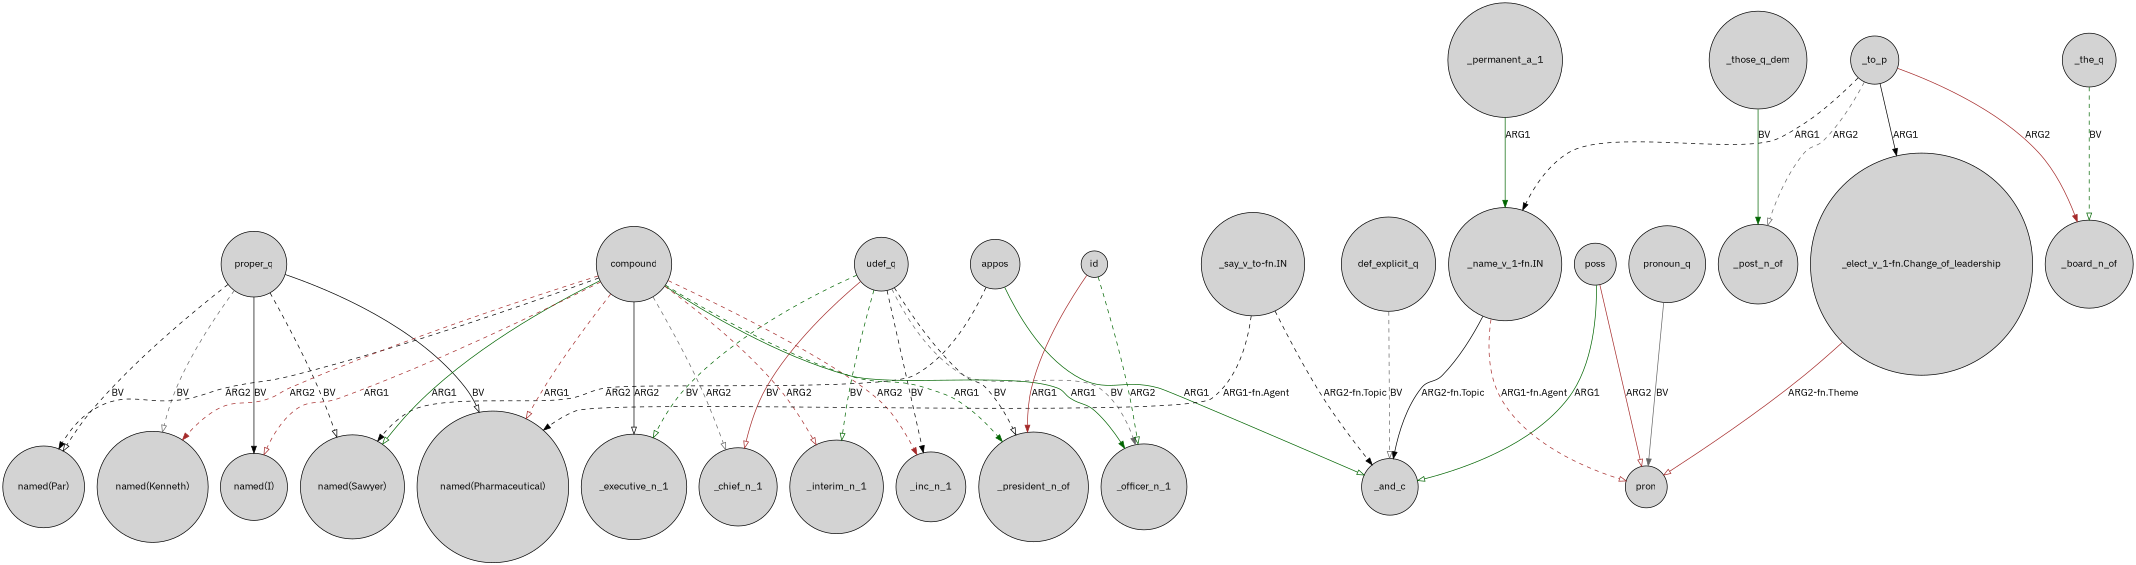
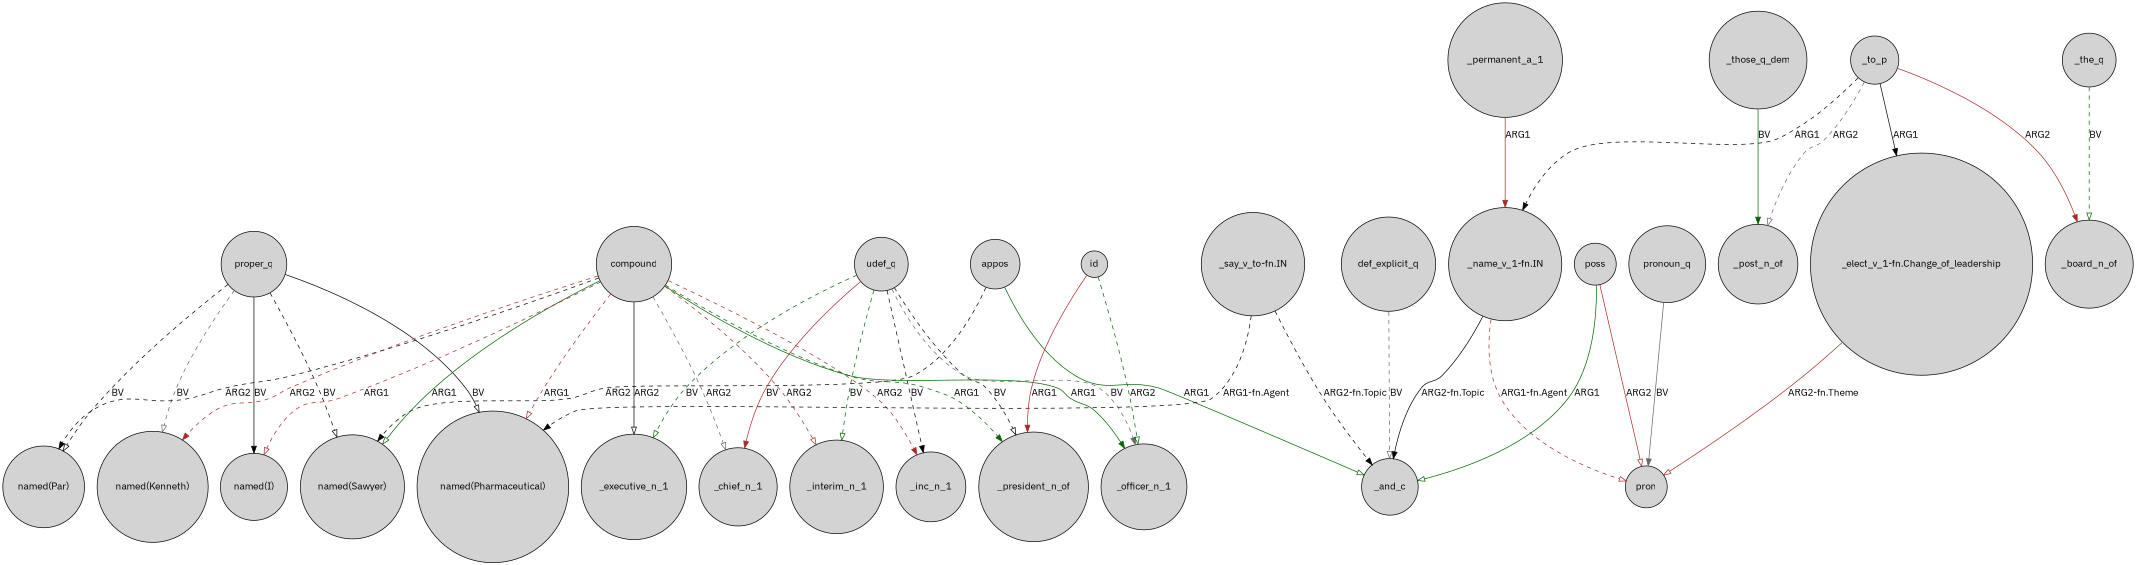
edge "_permanent_a_1" -> "_name_v_1-fn.IN": color darkgreen -> brown
edge "udef_q" -> "_chief_n_1": arrowhead onormal -> normal
